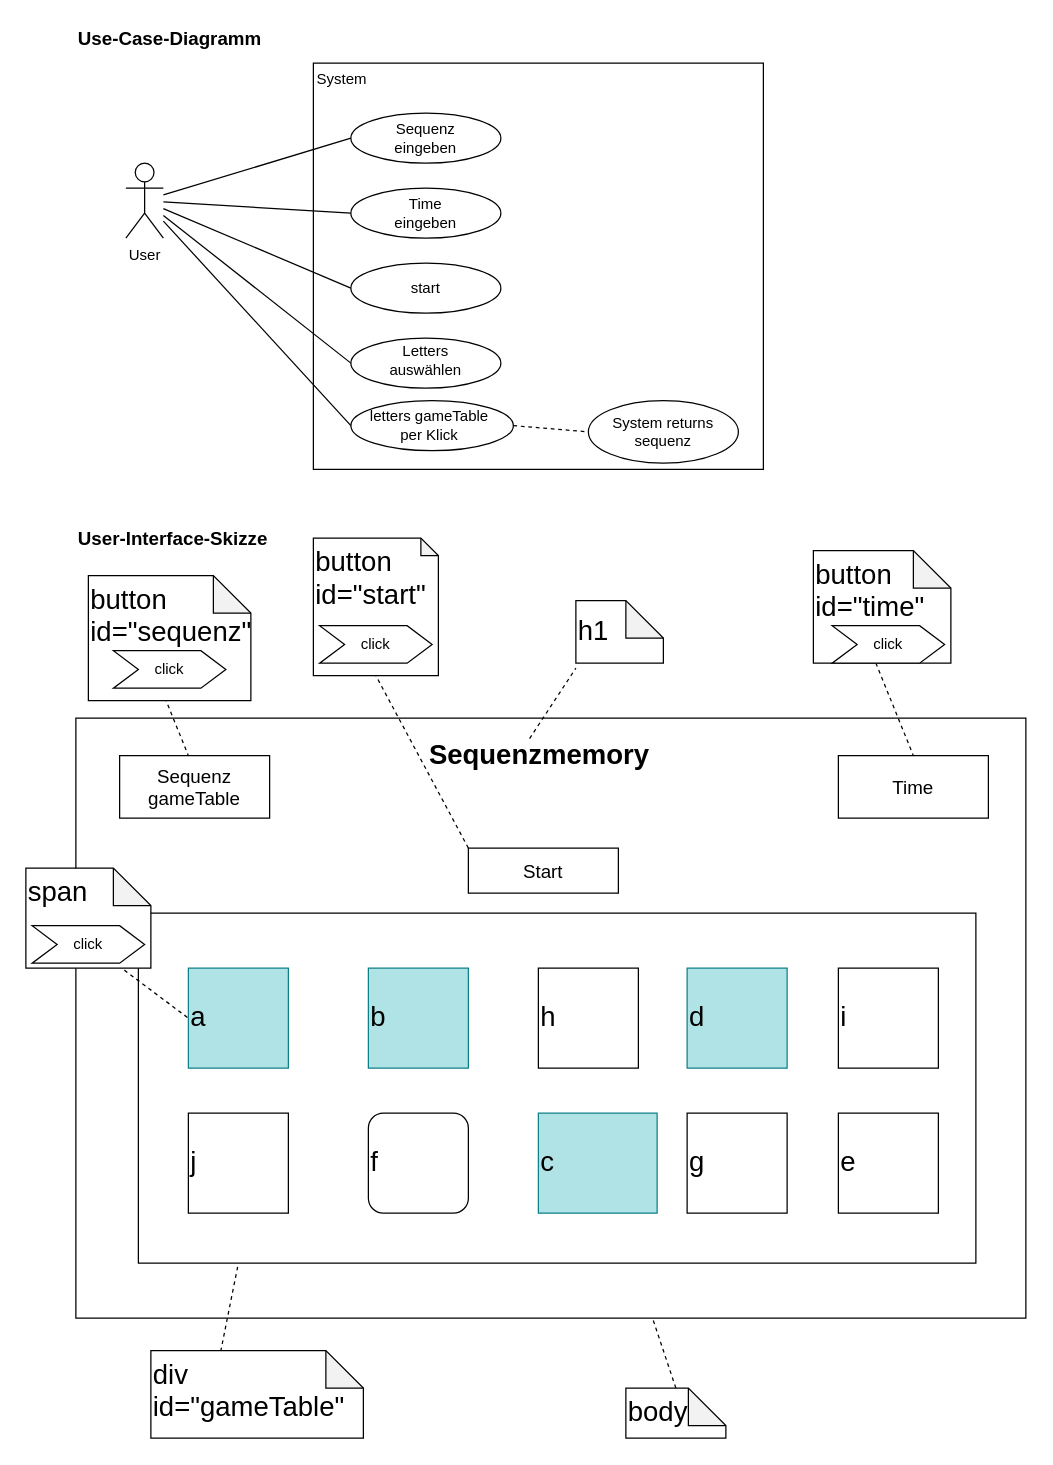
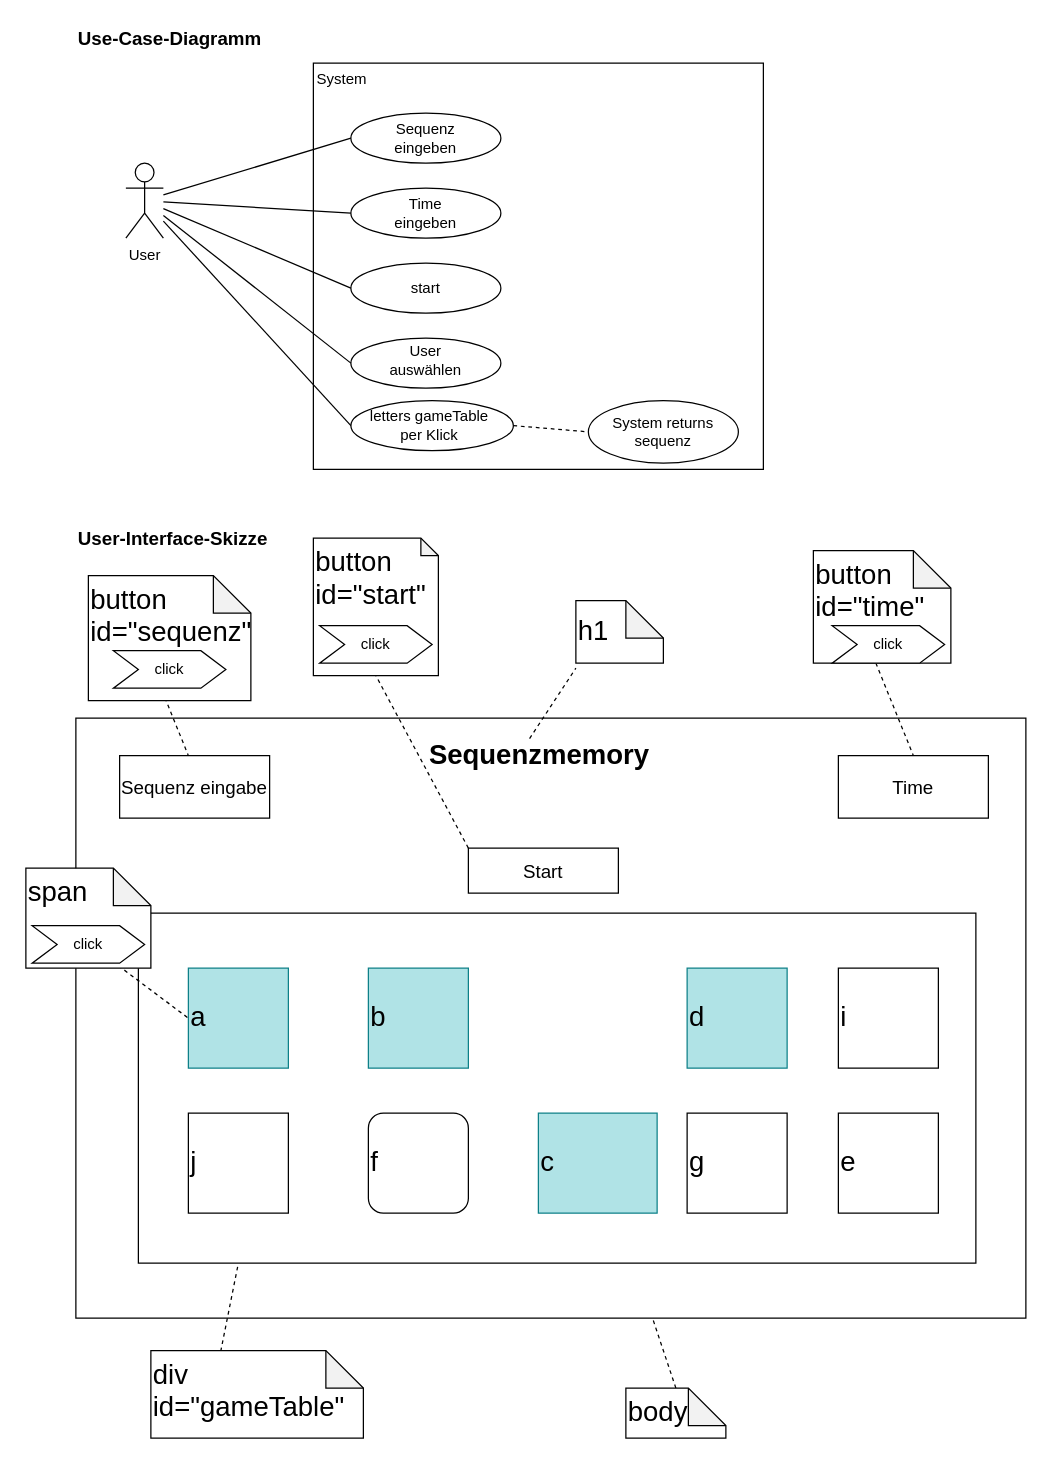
node "Letters auswählen": label "Letters auswählen" -> "User auswählen"
node "Sequenz gameTable": label "Sequenz gameTable" -> "Sequenz eingabe"
node "h": removed
